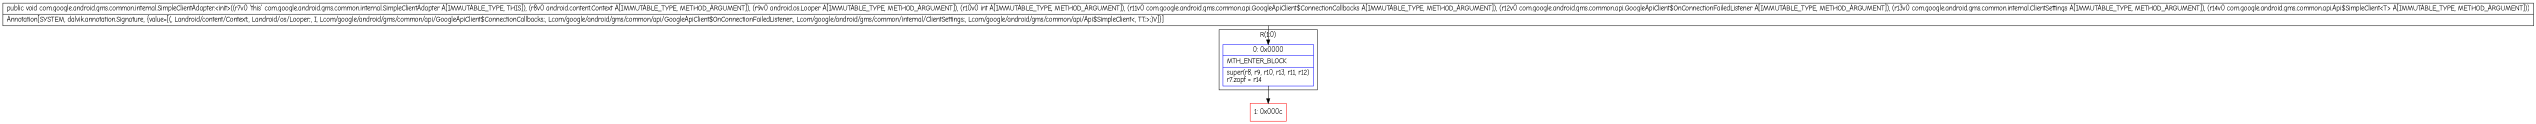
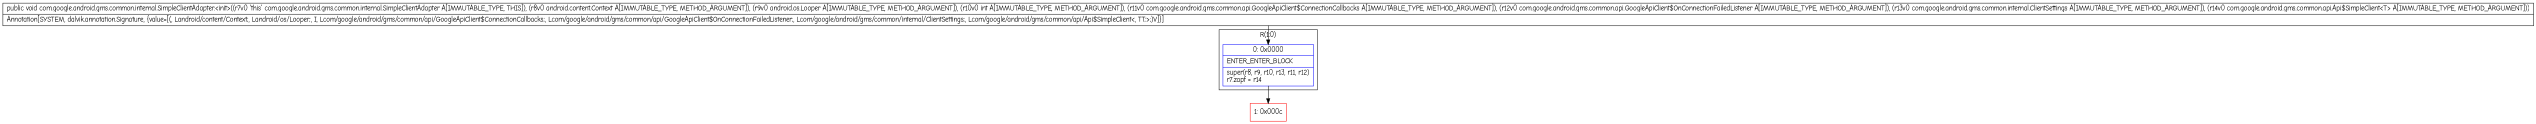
node "0: 0x0000": text "MTH_ENTER_BLOCK" -> "ENTER_ENTER_BLOCK"
